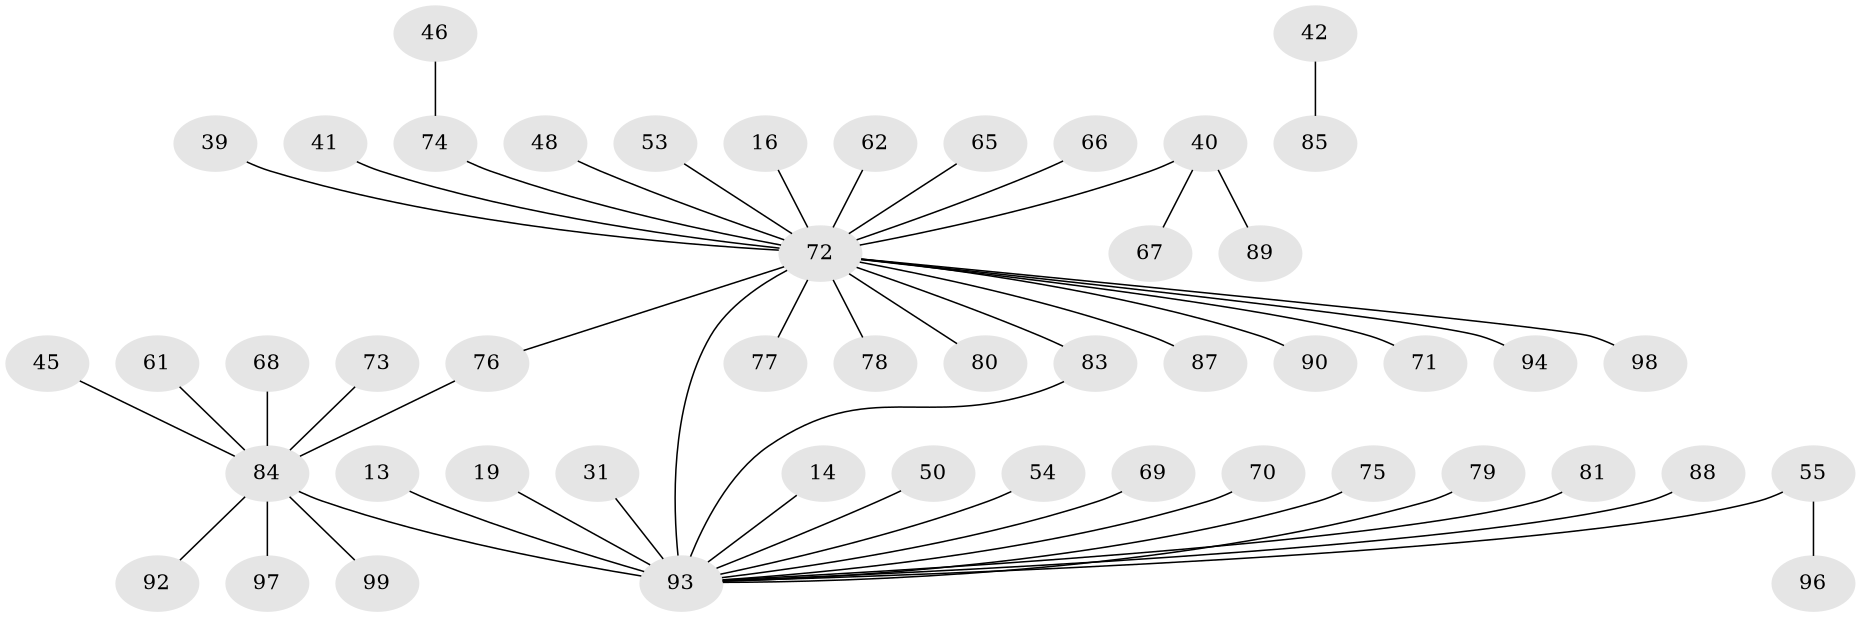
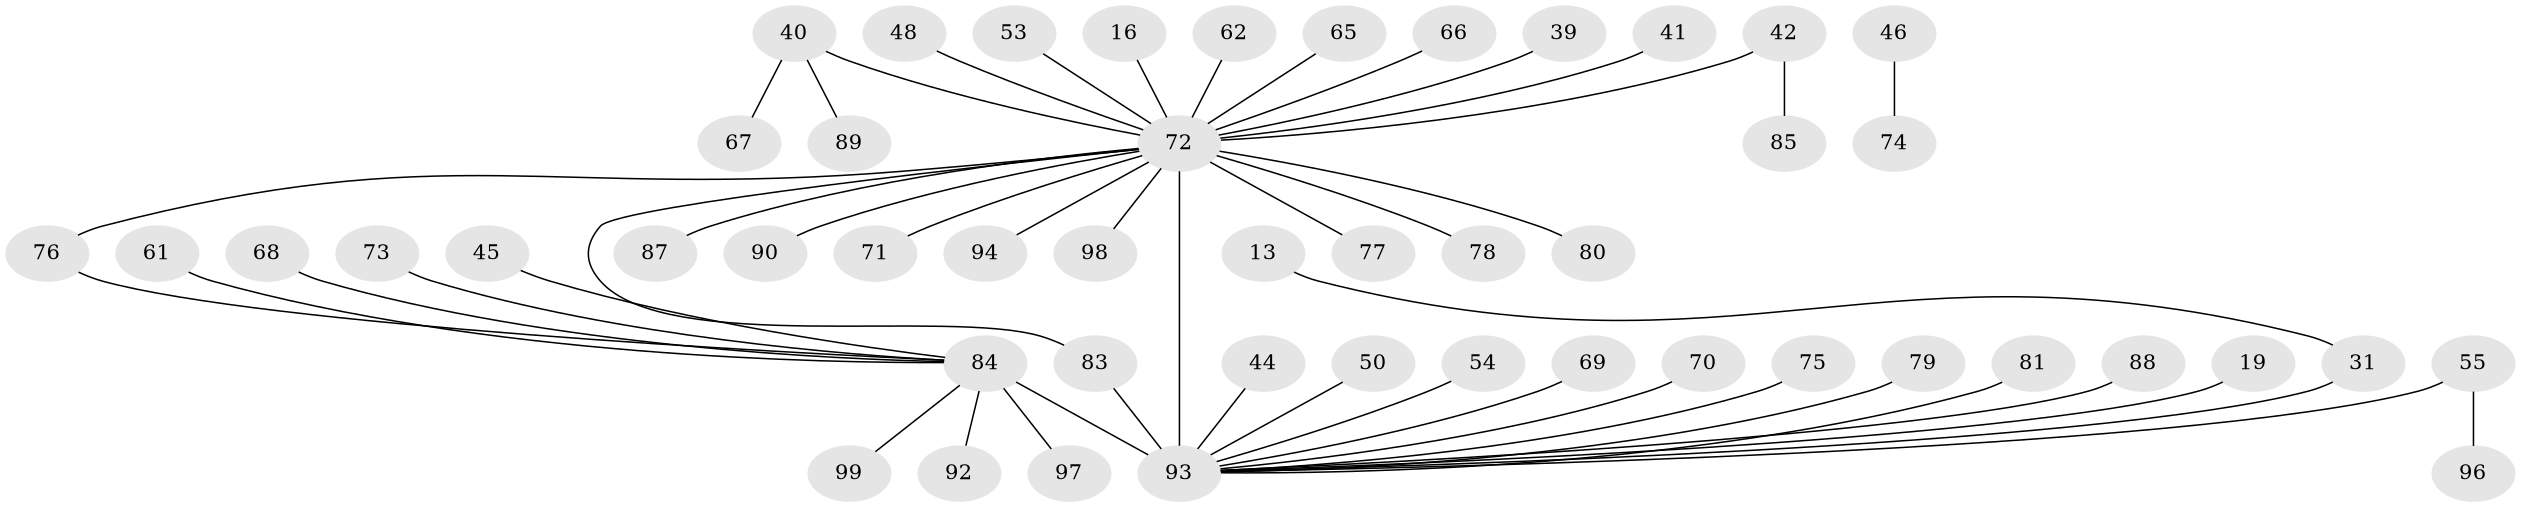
edge "74" -- "72": now "42" -- "72"
node "14": label "14" -> "44"
edge "13" -- "93": now "13" -- "31"
